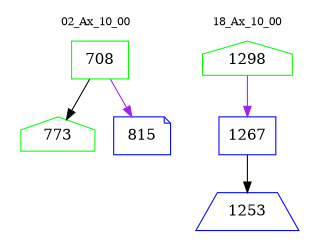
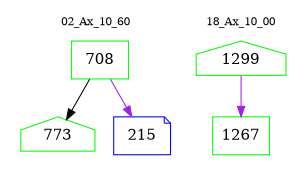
cluster "02_Ax_10_00": label "02_Ax_10_00" -> "02_Ax_10_60"
node "1298": label "1298" -> "1299"
node "815": label "815" -> "215"
node "1267": color blue -> green
node "1253": removed
